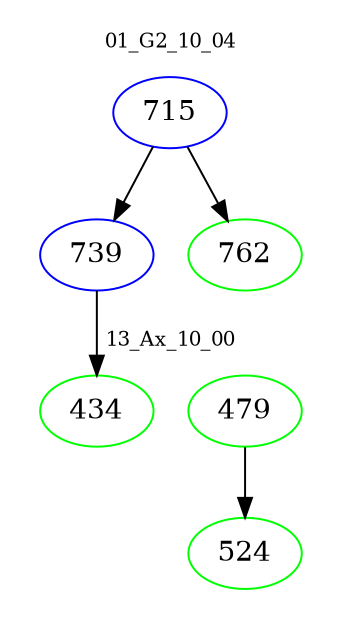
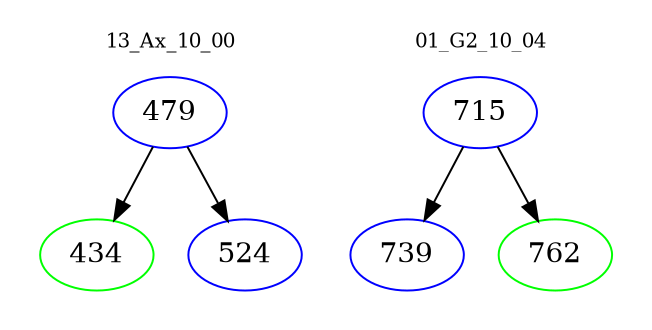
edge "739" -> "434": now "479" -> "434"
node "479": color green -> blue
node "524": color green -> blue
